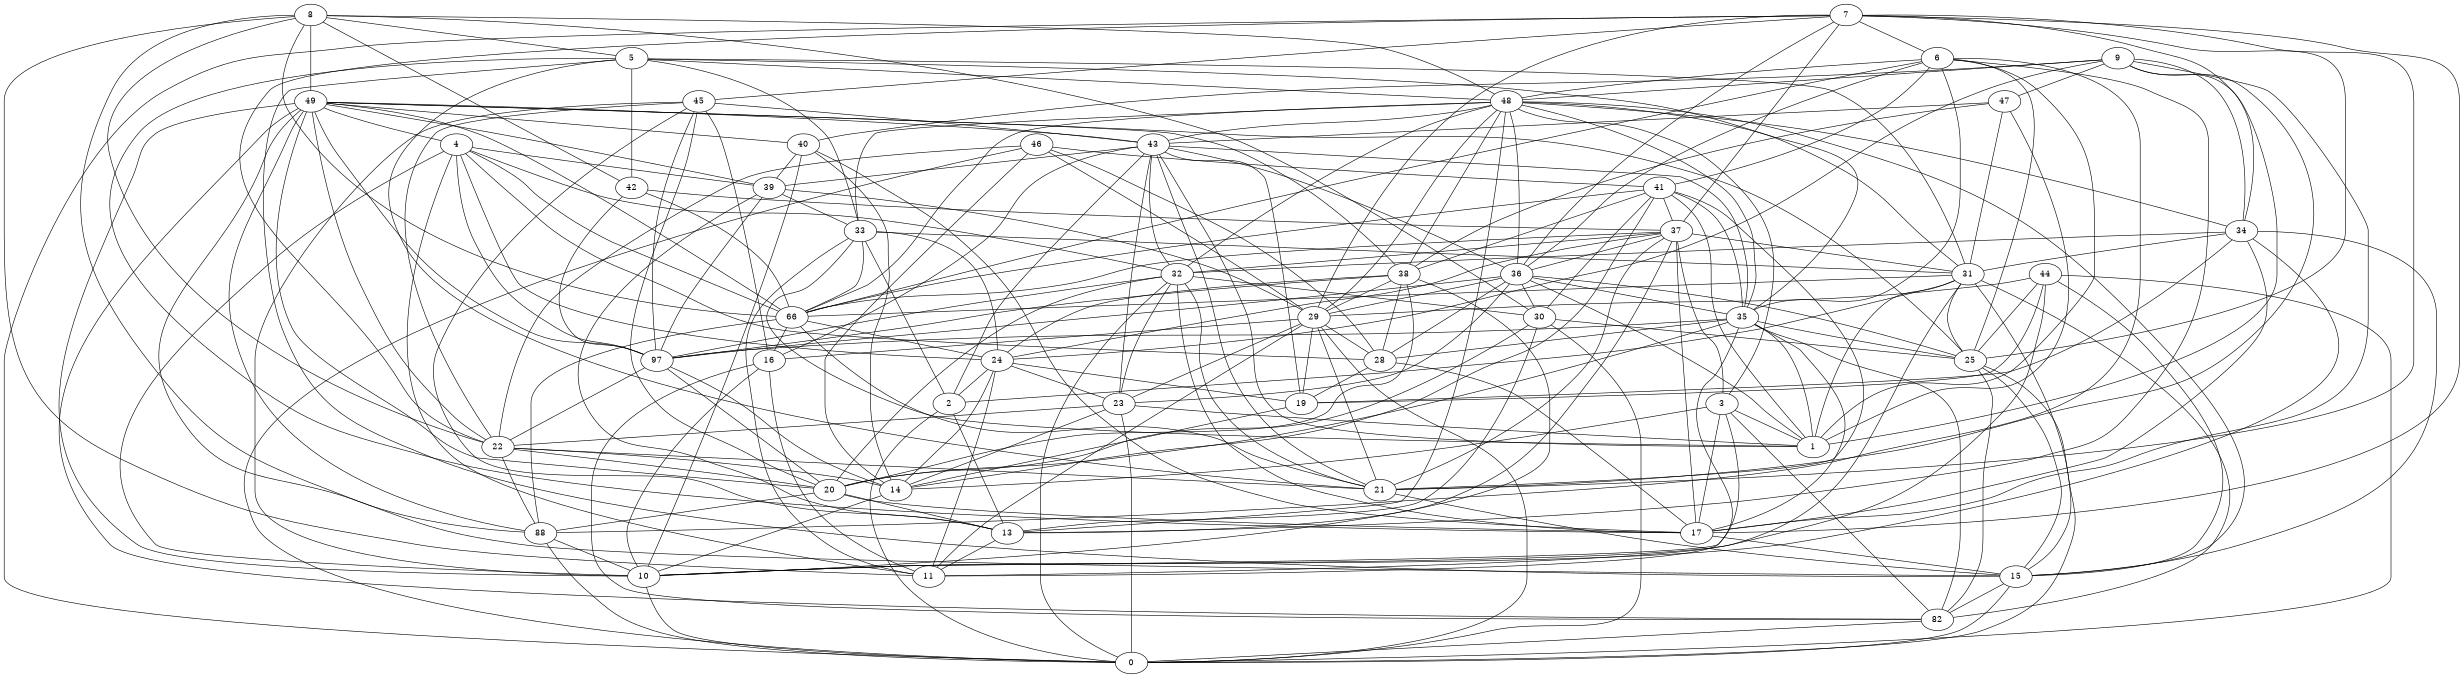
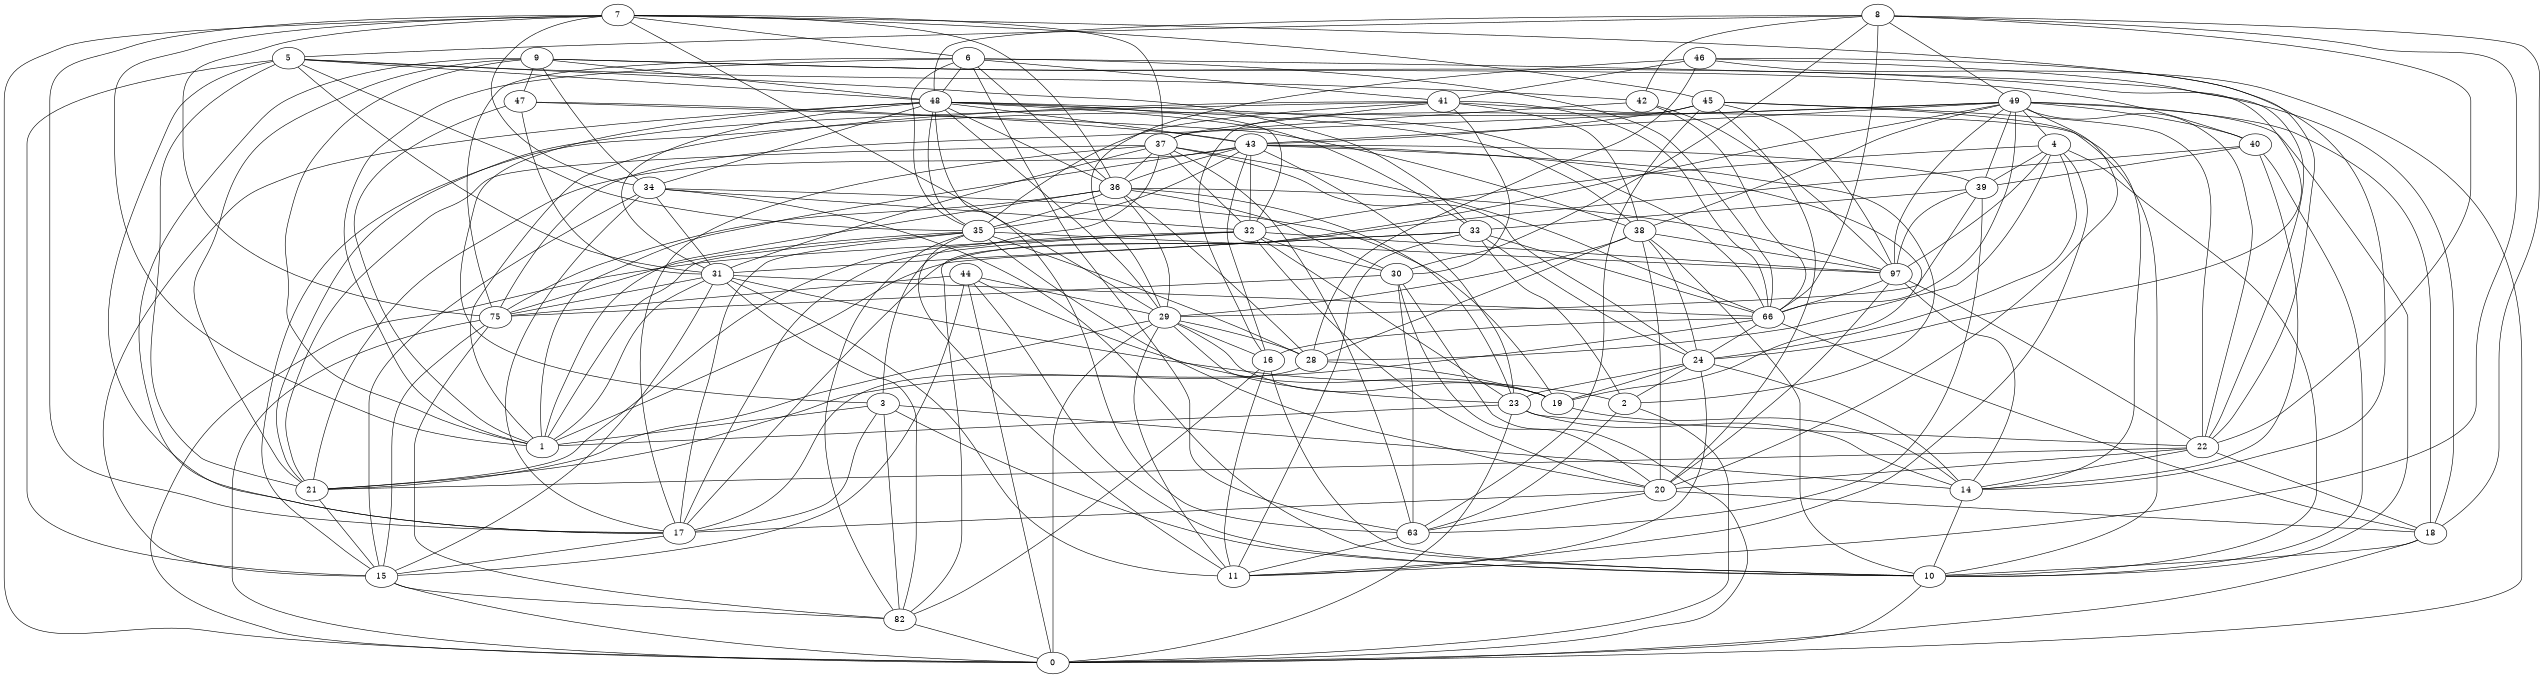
edge "4" -- "66": now "97" -- "66"
node "25": label "25" -> "75"
edge "7" -- "21": now "7" -- "1"
node "88": label "88" -> "18"
node "13": label "13" -> "63"
